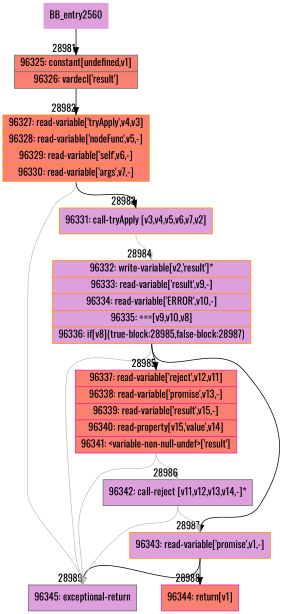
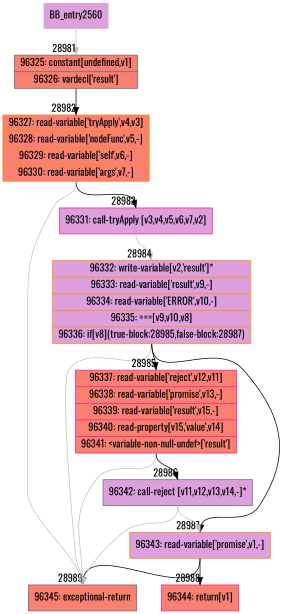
edge "BB_entry2560" -> "96325: constant[undefined,v1]": color black -> gray
node "96331: call-tryApply [v3,v4,v5,v6,v7,v2]": color darkorange -> deeppink
edge "96337: read-variable['reject',v12,v11]" -> "96342: call-reject [v11,v12,v13,v14,-]*": color gray -> black
node "96345: exceptional-return": fillcolor plum -> salmon
